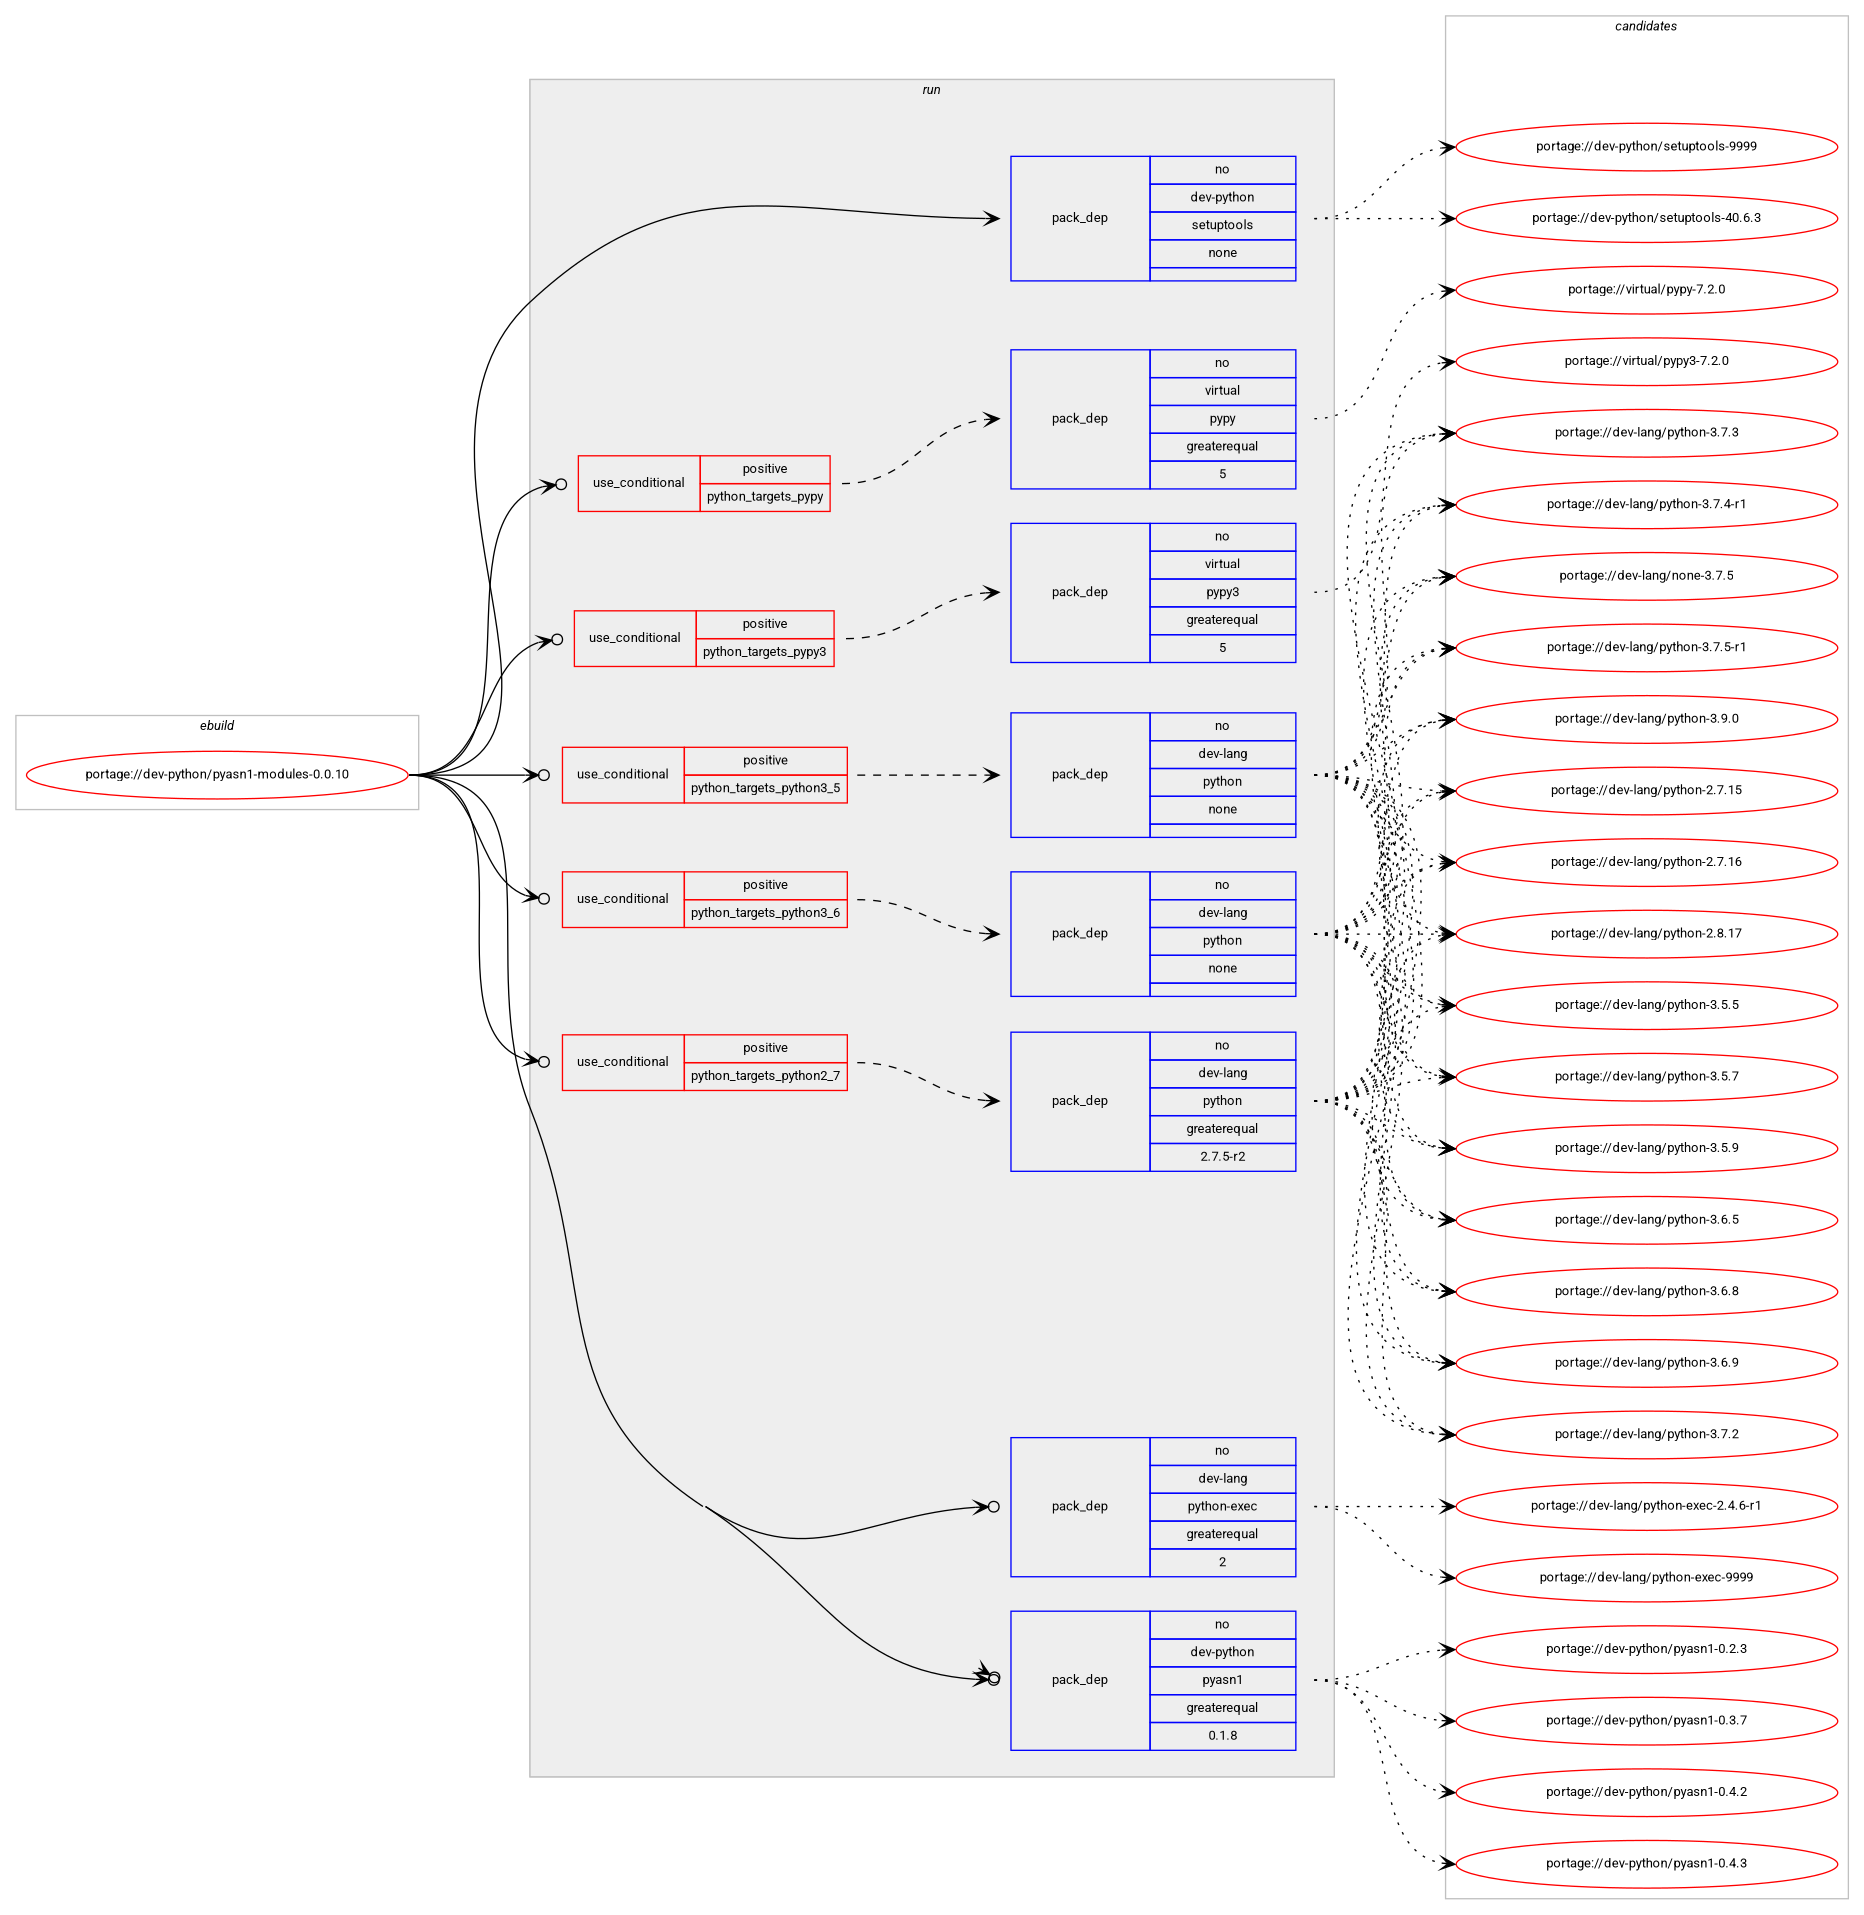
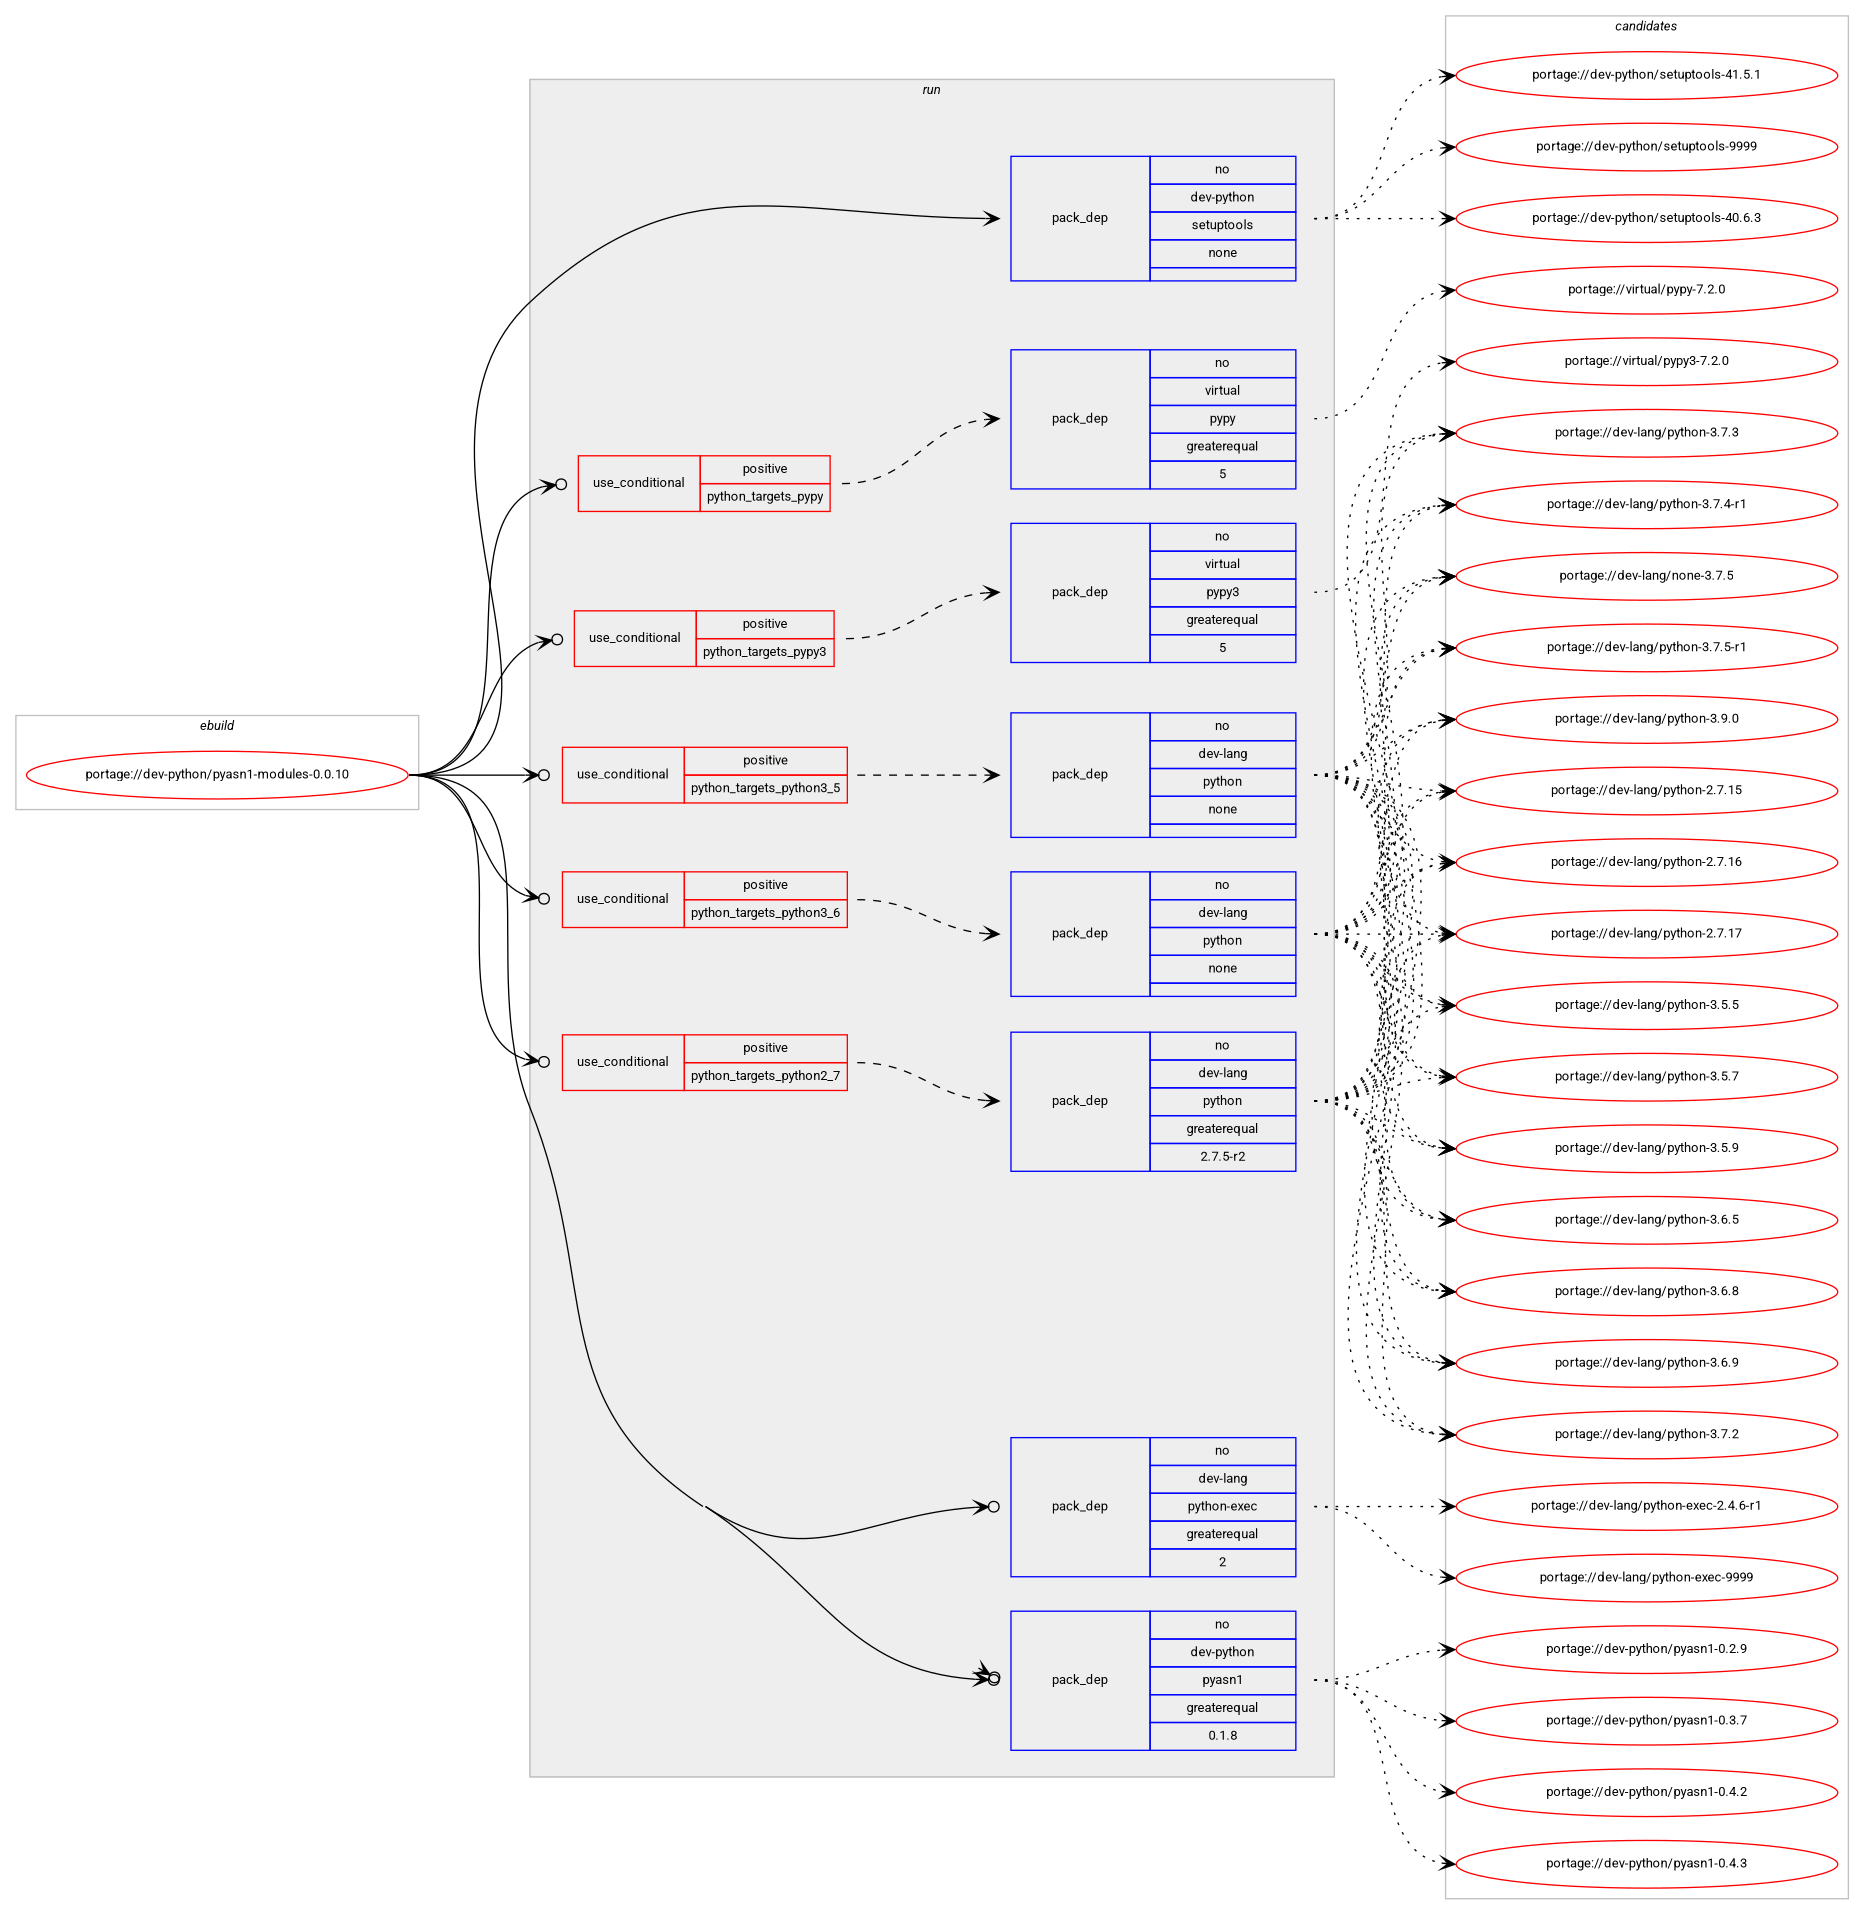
node "portage://dev-python/setuptools-41.5.1": added
node "portage://dev-lang/python-2.8.17": label "portage://dev-lang/python-2.8.17" -> "portage://dev-lang/python-2.7.17"
node "portage://dev-python/pyasn1-0.2.3": label "portage://dev-python/pyasn1-0.2.3" -> "portage://dev-python/pyasn1-0.2.9"
